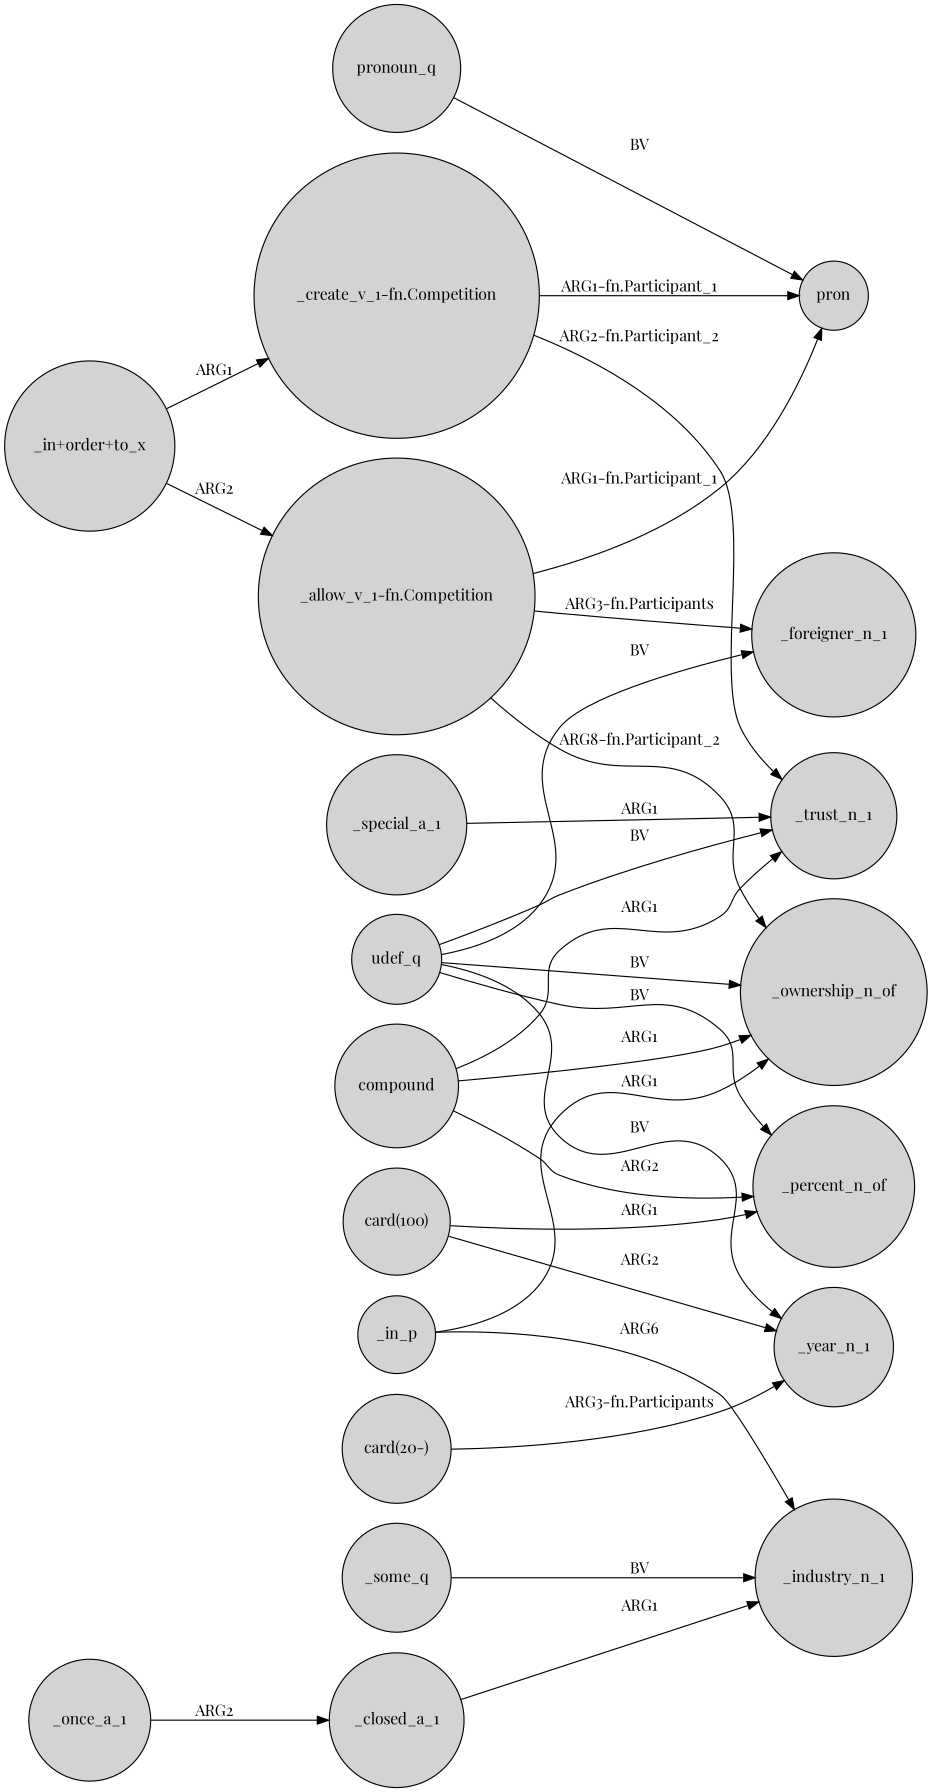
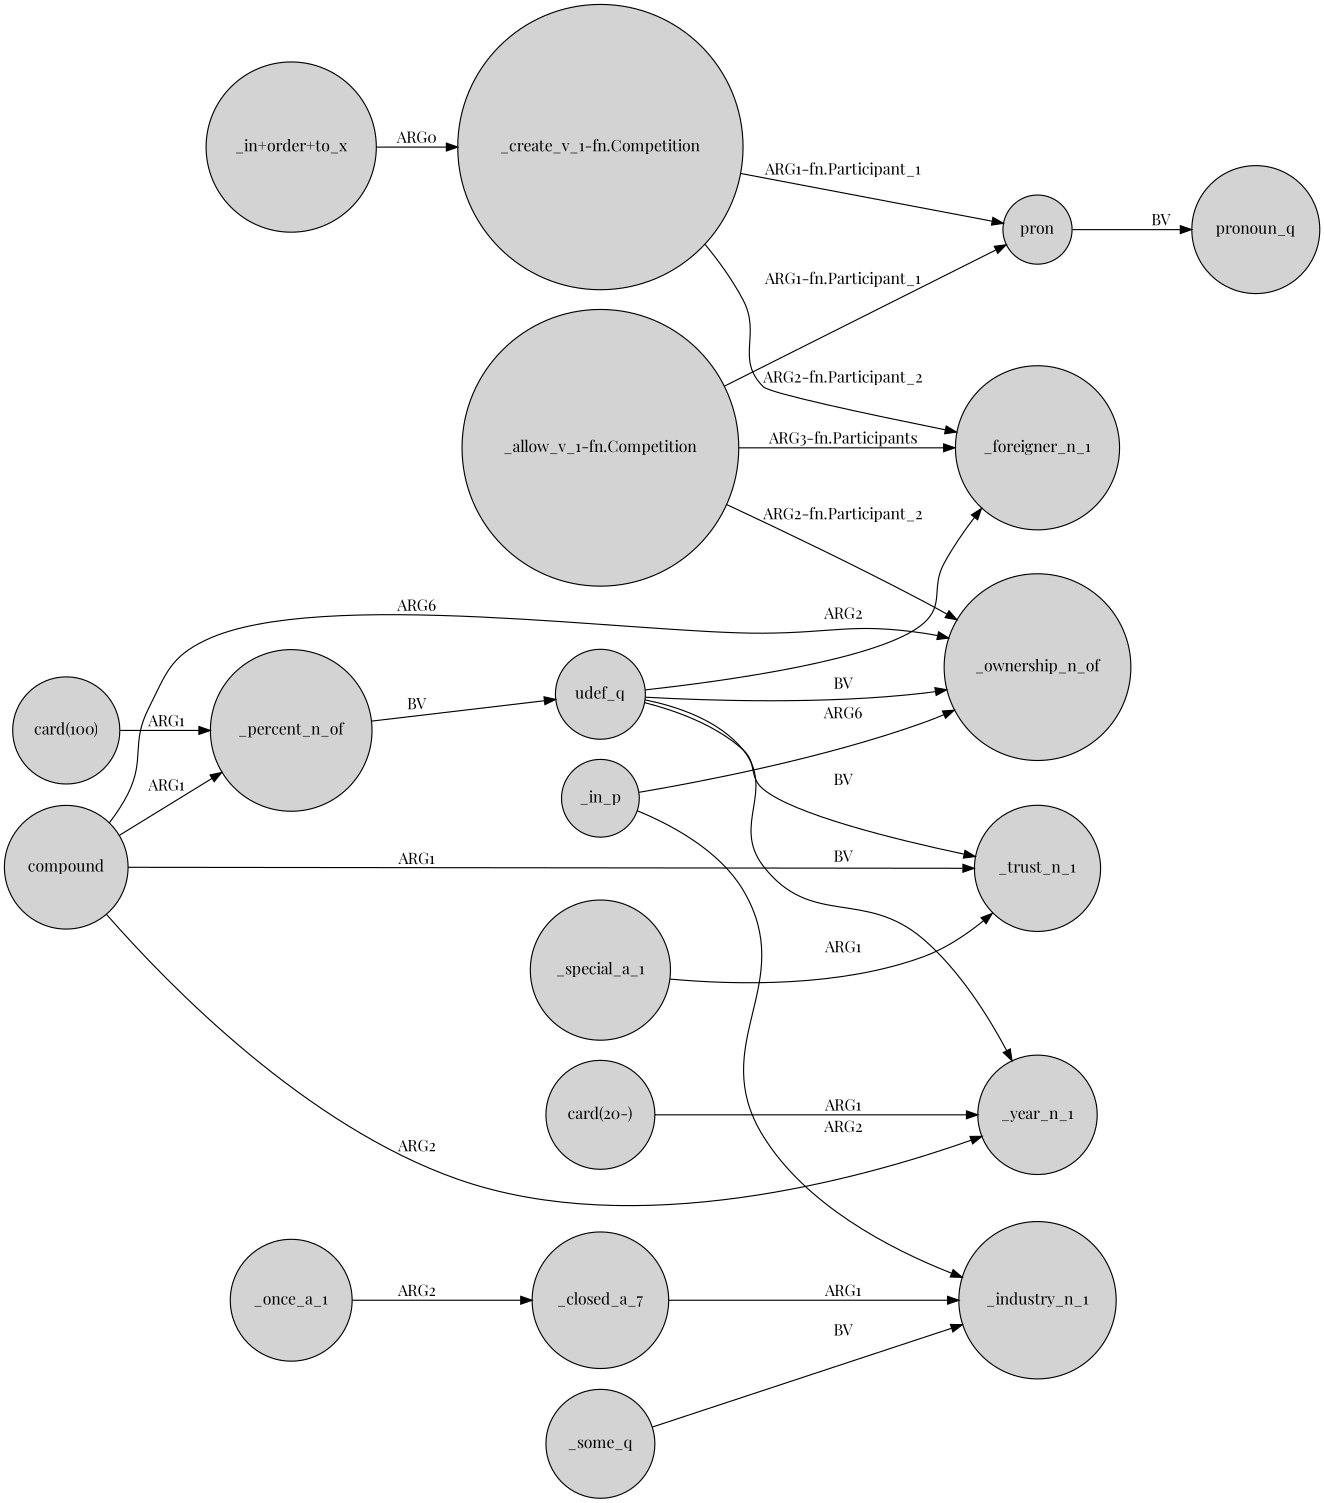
edge "pronoun_q" -> "pron": reversed
edge "_in+order+to_x" -> "_create_v_1-fn.Competition": label "ARG1" -> "ARG0"
edge "_in+order+to_x" -> "_allow_v_1-fn.Competition": removed, label "ARG2"
edge "_create_v_1-fn.Competition" -> "_trust_n_1": now "_create_v_1-fn.Competition" -> "_foreigner_n_1"
edge "udef_q" -> "_foreigner_n_1": label "BV" -> "ARG2"
edge "_allow_v_1-fn.Competition" -> "_ownership_n_of": label "ARG8-fn.Participant_2" -> "ARG2-fn.Participant_2"
edge "udef_q" -> "_percent_n_of": reversed
edge "compound" -> "_ownership_n_of": label "ARG1" -> "ARG6"
edge "_in_p" -> "_ownership_n_of": label "ARG1" -> "ARG6"
edge "compound" -> "_percent_n_of": label "ARG2" -> "ARG1"
edge "card(100)" -> "_year_n_1": now "compound" -> "_year_n_1"
edge "_in_p" -> "_industry_n_1": label "ARG6" -> "ARG2"
edge "card(20-)" -> "_year_n_1": label "ARG3-fn.Participants" -> "ARG1"
node "_closed_a_1": label "_closed_a_1" -> "_closed_a_7"
